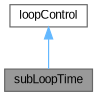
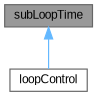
edge "subLoopTime" -> "loopControl": reversed
